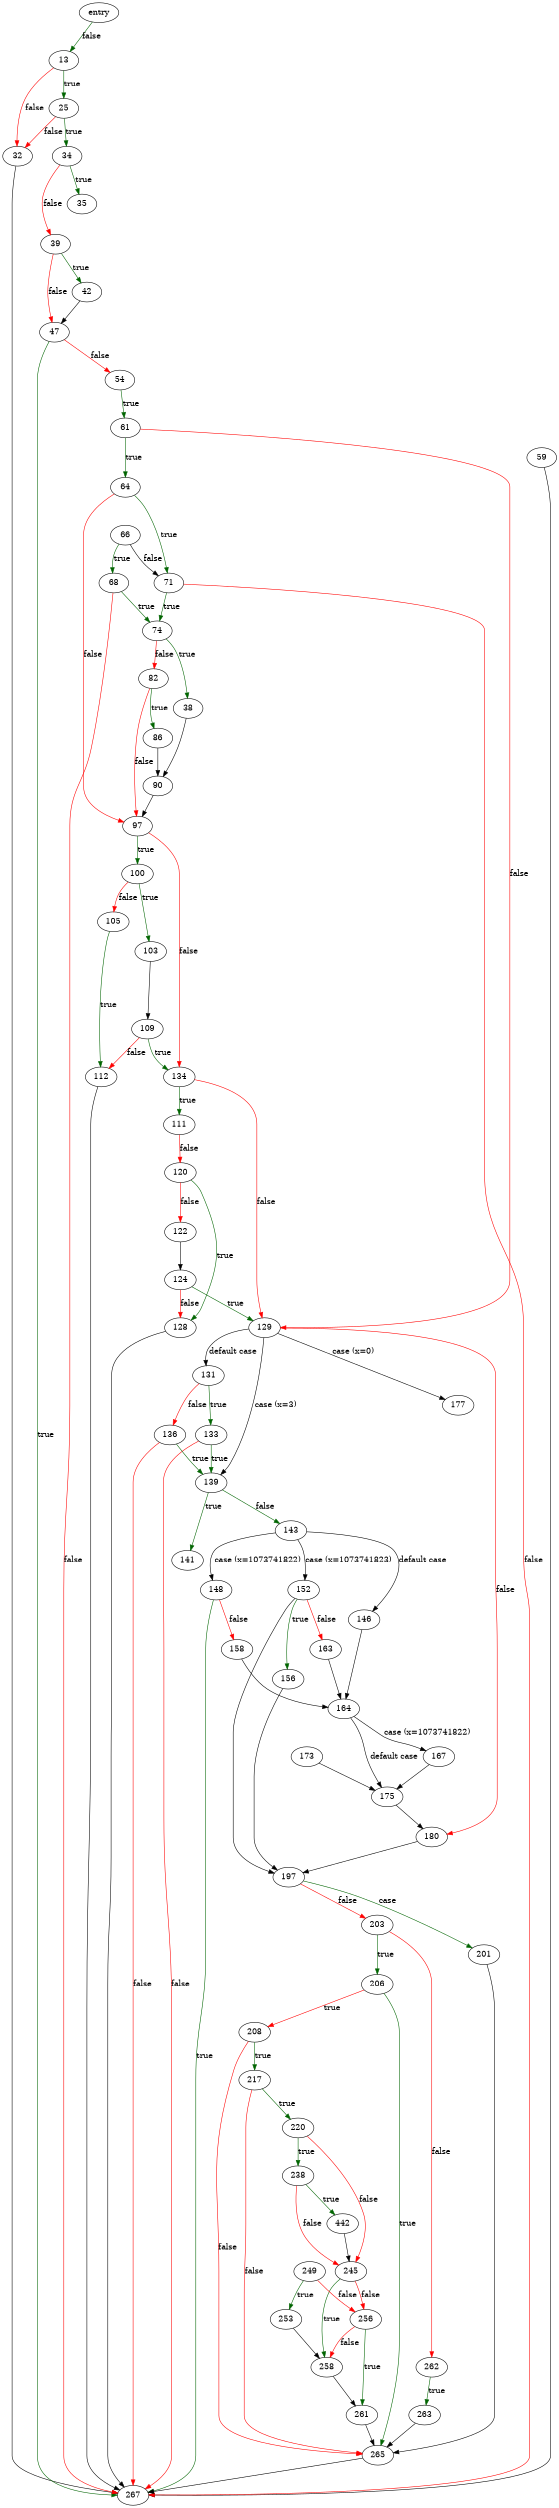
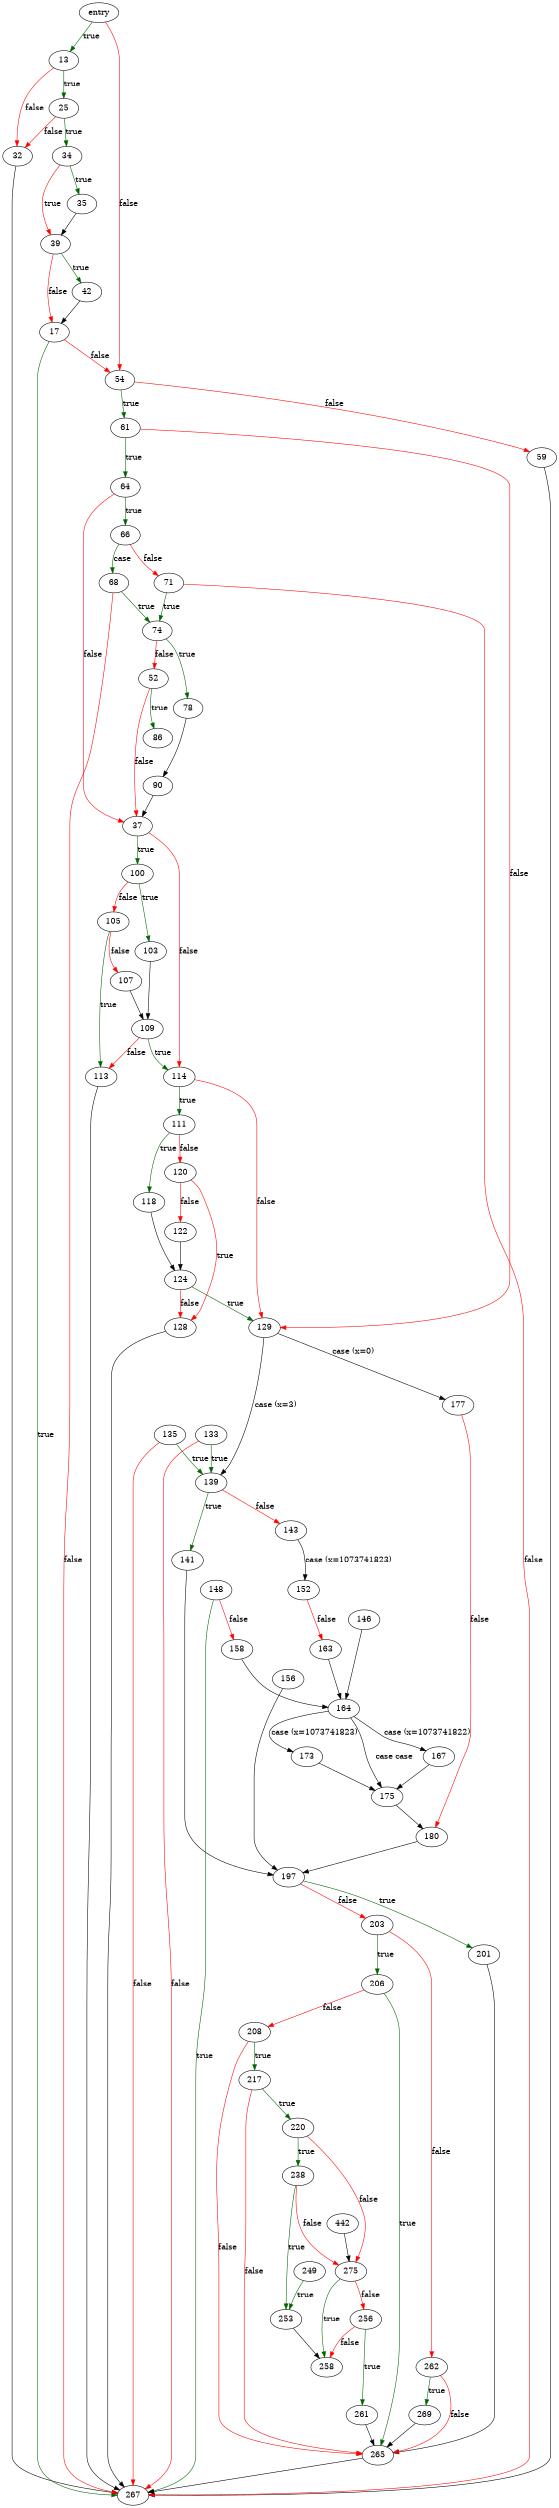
edge "entry" -> "13": label "false" -> "true"
edge "entry" -> "54": added, label "false"
edge "34" -> "39": label "false" -> "true"
edge "35" -> "39": added
node "47": label "47" -> "17"
edge "54" -> "59": added, label "false"
edge "64" -> "71": now "64" -> "66"
edge "66" -> "68": label "true" -> "case"
edge "66" -> "71": color black -> red
node "82": label "82" -> "52"
node "38": label "38" -> "78"
edge "86" -> "90": removed
node "97": label "97" -> "37"
node "107": added
node "112": label "112" -> "113"
node "134": label "134" -> "114"
node "118": added
edge "120" -> "128": color darkgreen -> red
node "131": removed
node "136": label "136" -> "135"
edge "129" -> "180": now "177" -> "180"
edge "139" -> "143": color darkgreen -> red
edge "143" -> "148": removed, label "case (x=1073741822)"
edge "143" -> "146": removed, label "default case"
edge "152" -> "156": removed, label "true"
edge "164" -> "173": added, label "case (x=1073741823)"
edge "152" -> "197": now "141" -> "197"
edge "164" -> "175": label "default case" -> "case case"
edge "197" -> "201": label "case" -> "true"
edge "206" -> "208": label "true" -> "false"
edge "238" -> "442": now "238" -> "253"
node "245": label "245" -> "275"
edge "249" -> "256": removed, label "false"
edge "258" -> "261": removed
node "263": label "263" -> "269"
edge "262" -> "265": added, label "false"
